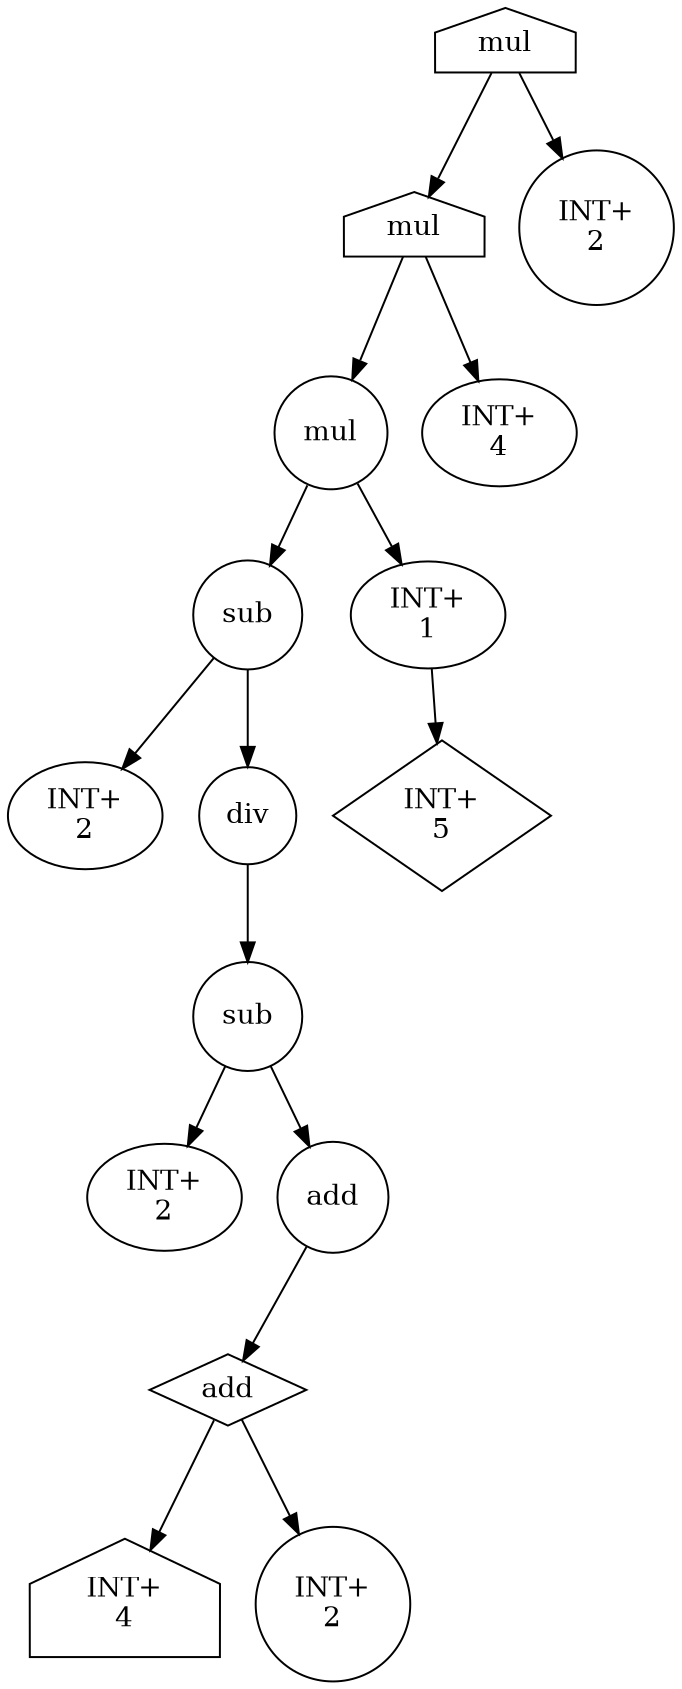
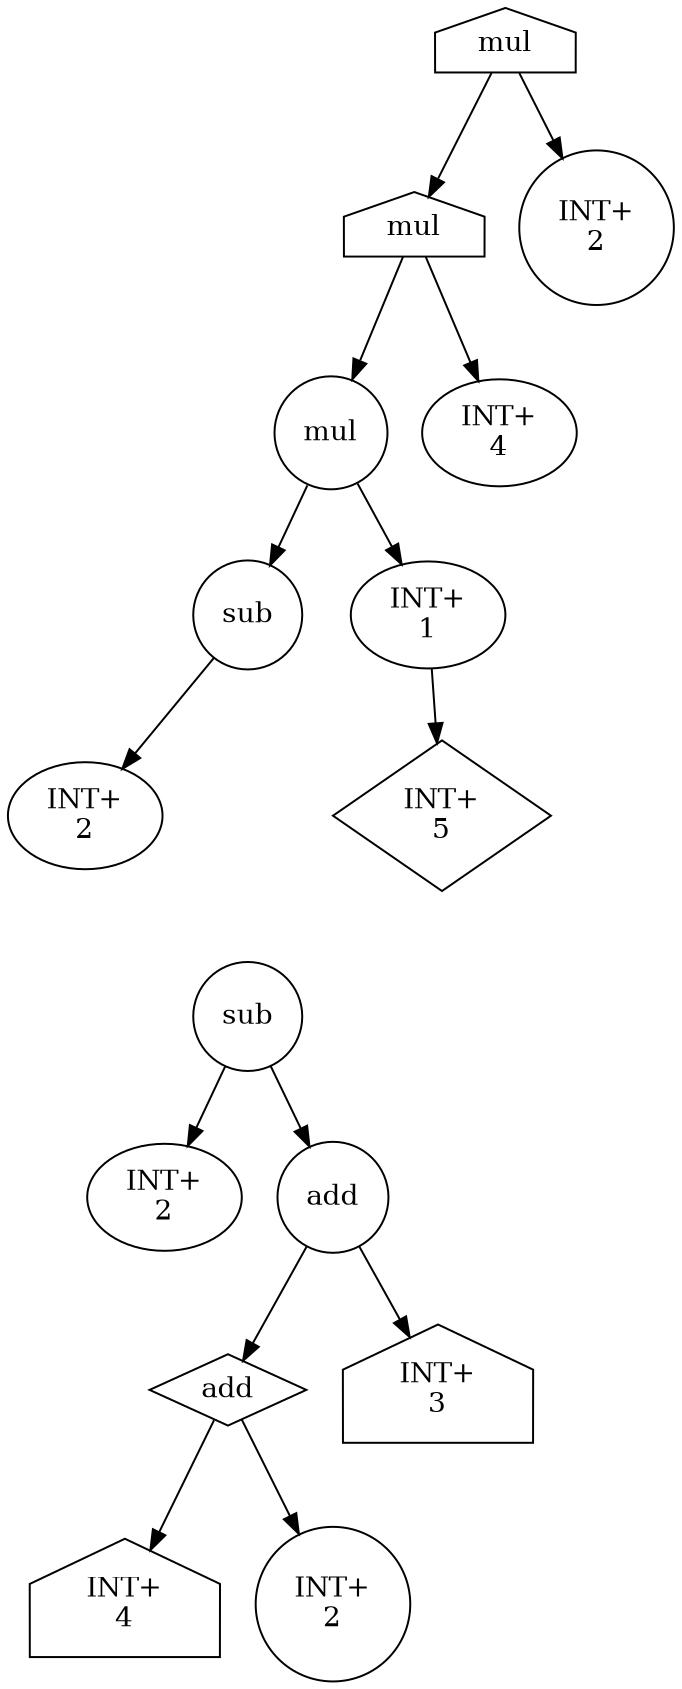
node "div": removed
node "INT+ 3": added
